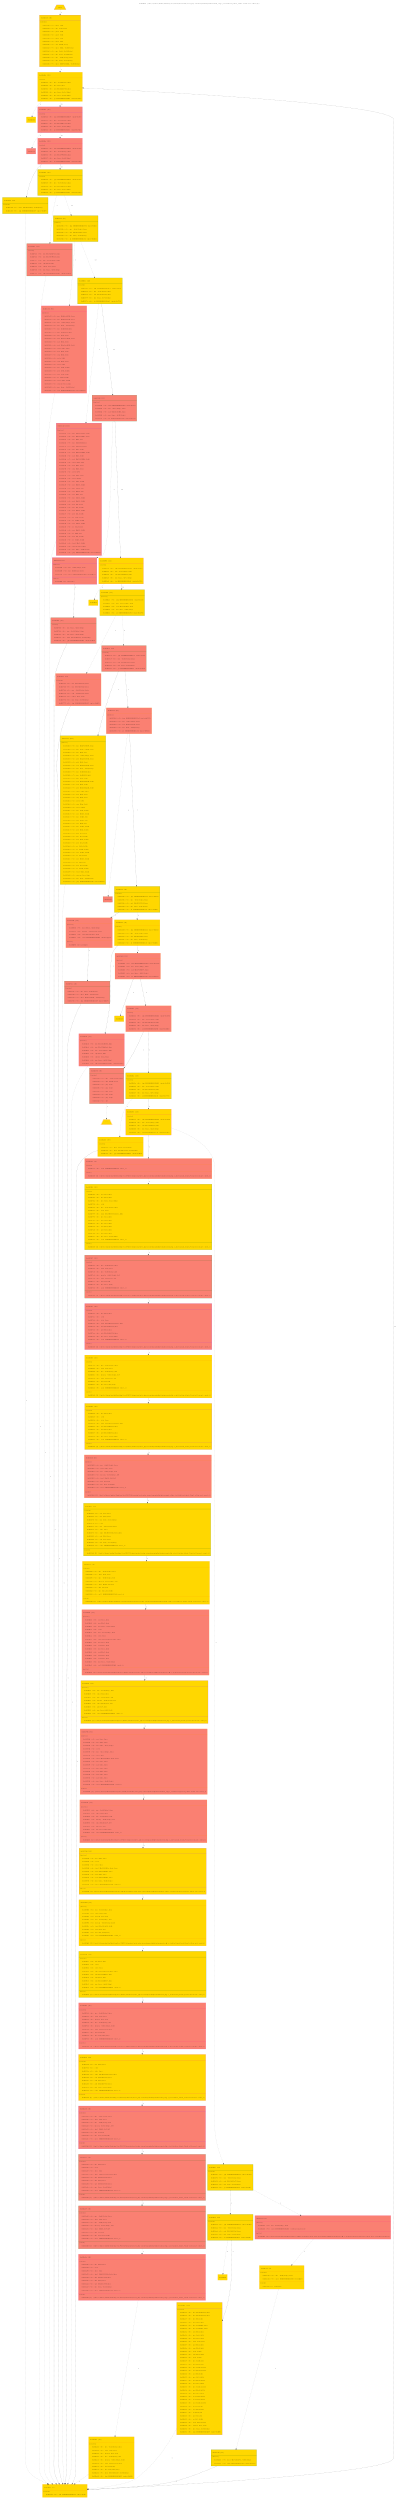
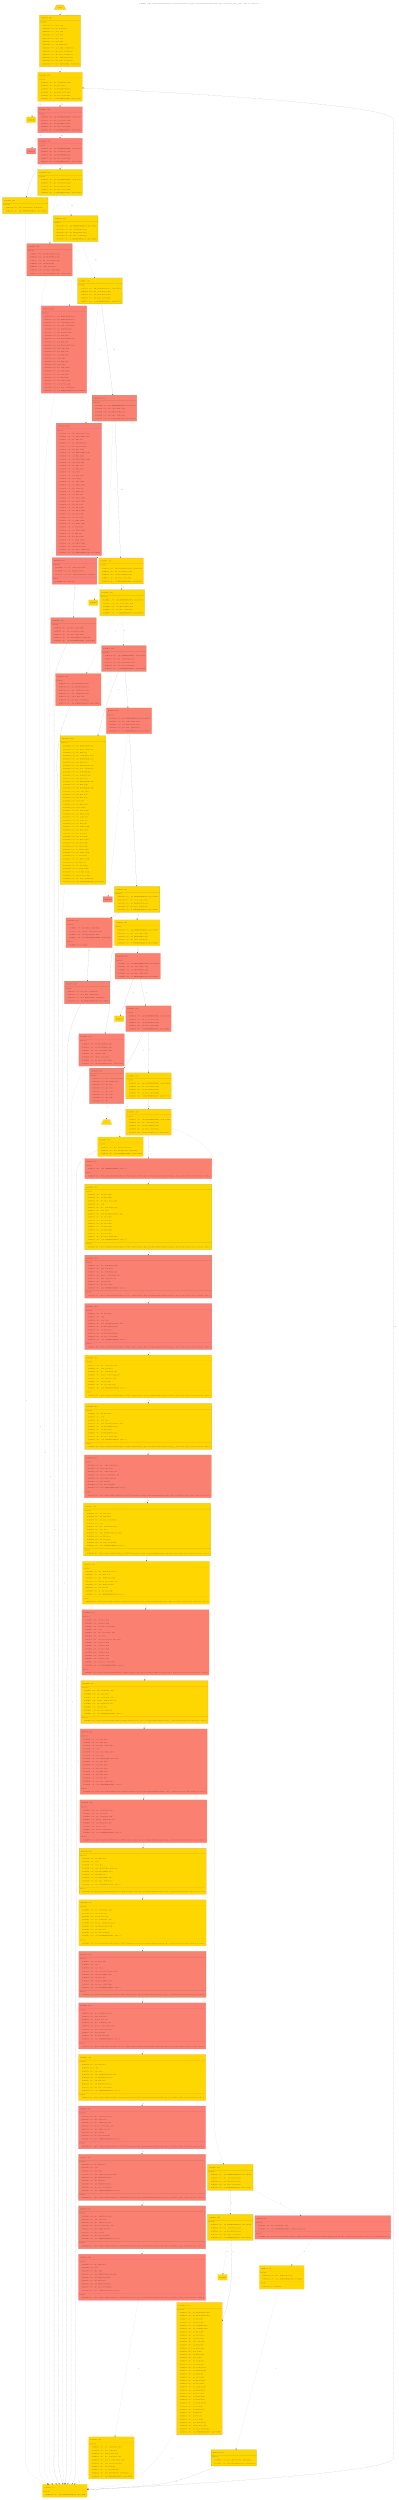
node "0x4019ac [40]": fillcolor gold -> salmon
